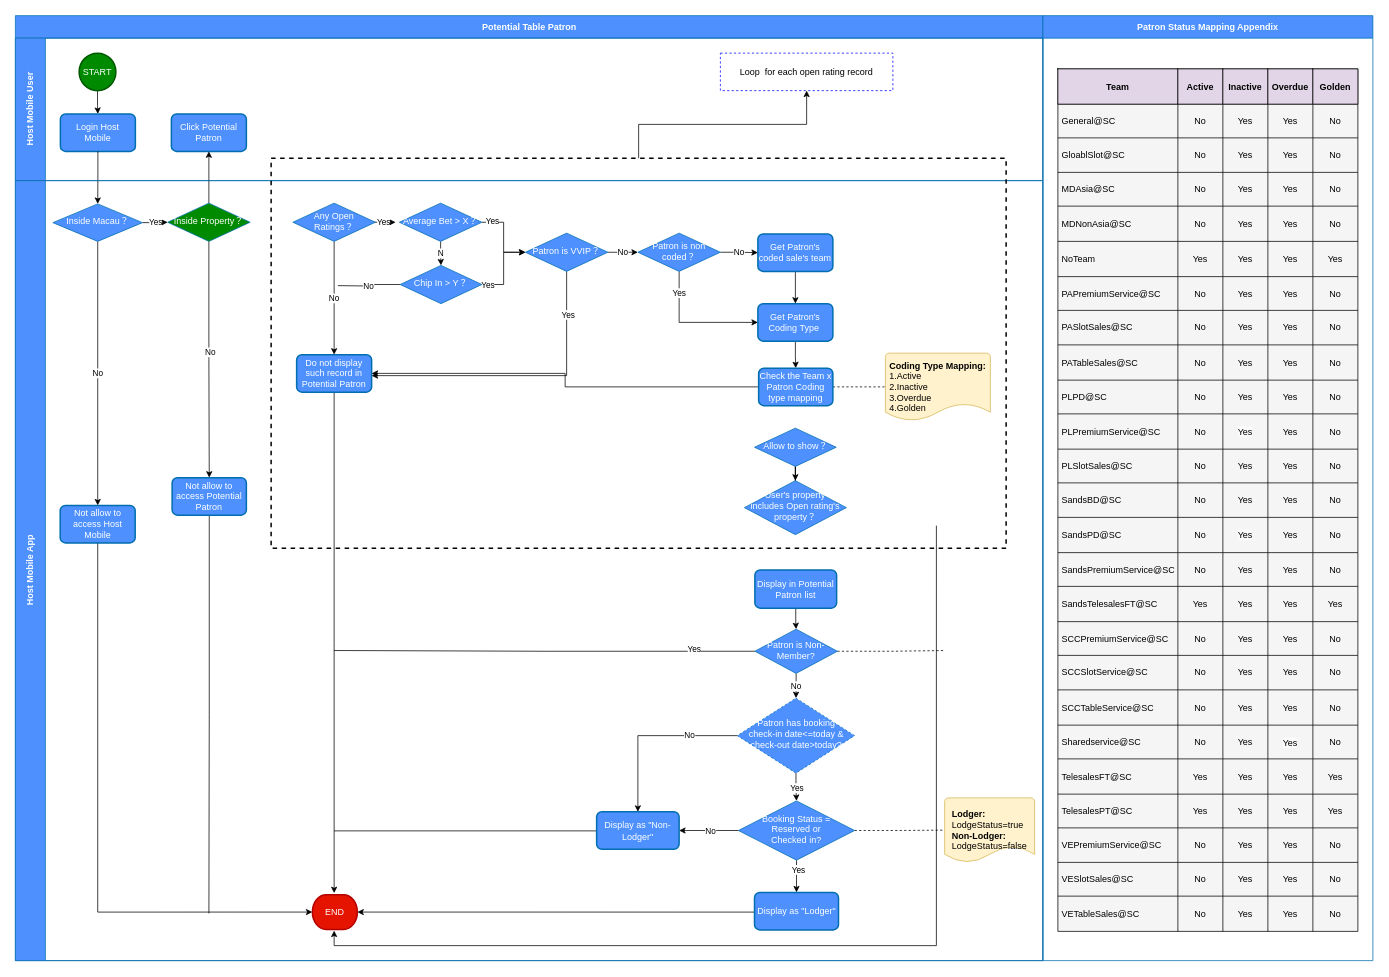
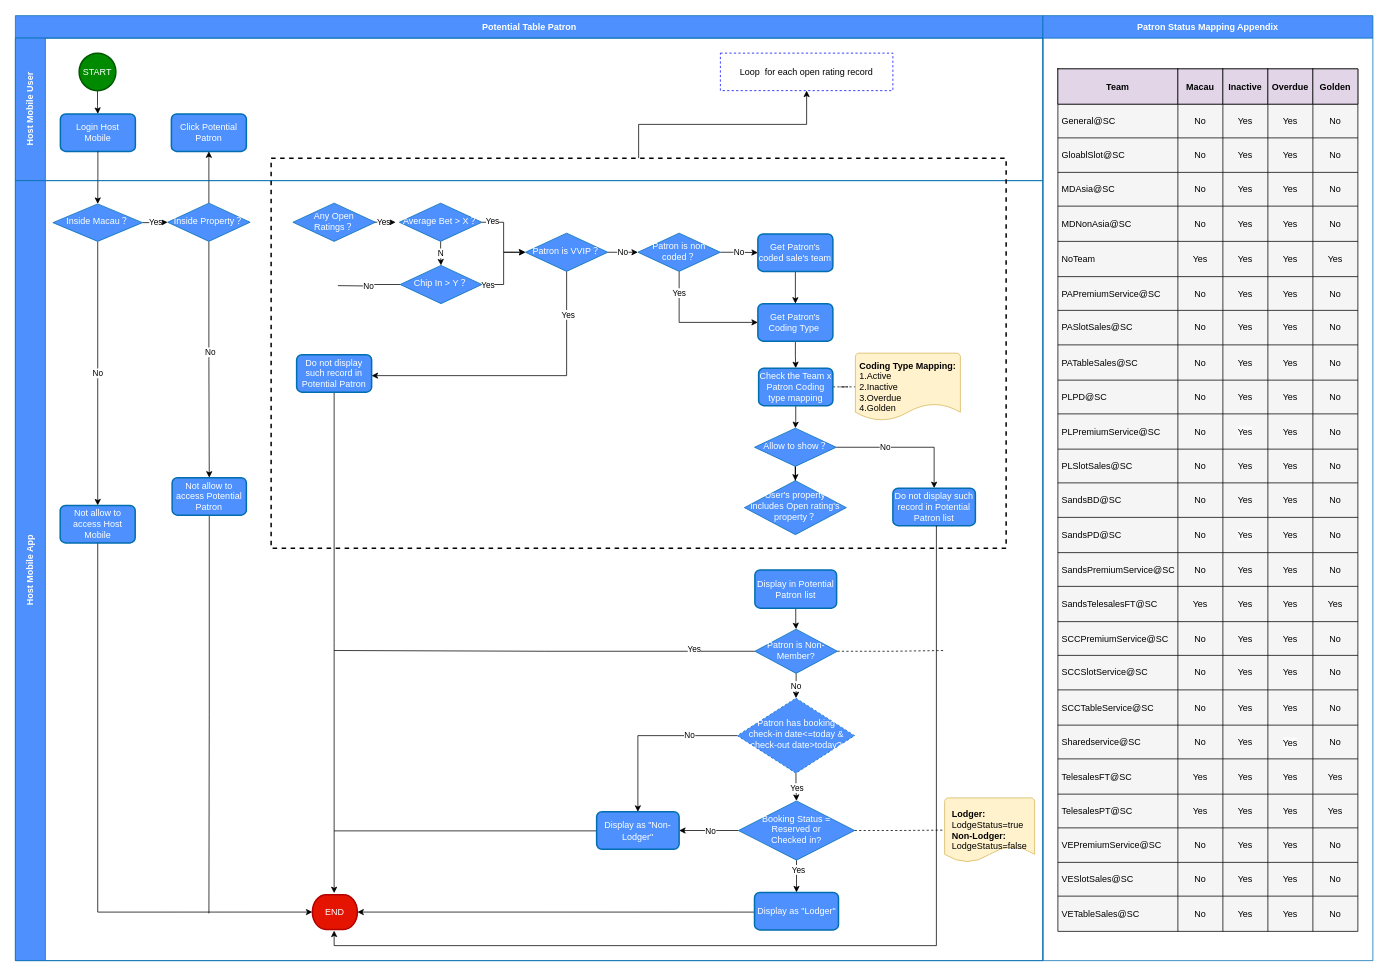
node "Active": label "Active" -> "Macau"
node "Inside Property？": fillcolor #008a00 -> #4d90fe
edge "Any Open Ratings？" -> "Do not display such record in Potential Patron": removed, label "No"
edge "Check the Team x Patron Coding type mapping" -> "Do not display such record in Potential Patron": now "Check the Team x Patron Coding type mapping" -> "Allow to show？"
node "Coding Type Mapping: 1.Active 2.Inactive 3.Overdue 4.Golden": moved (938, 387) -> (908, 387)
edge "Allow to show？" -> "Do not display such record in Potential Patron list": added, label "No"
node "Do not display such record in Potential Patron list": added
